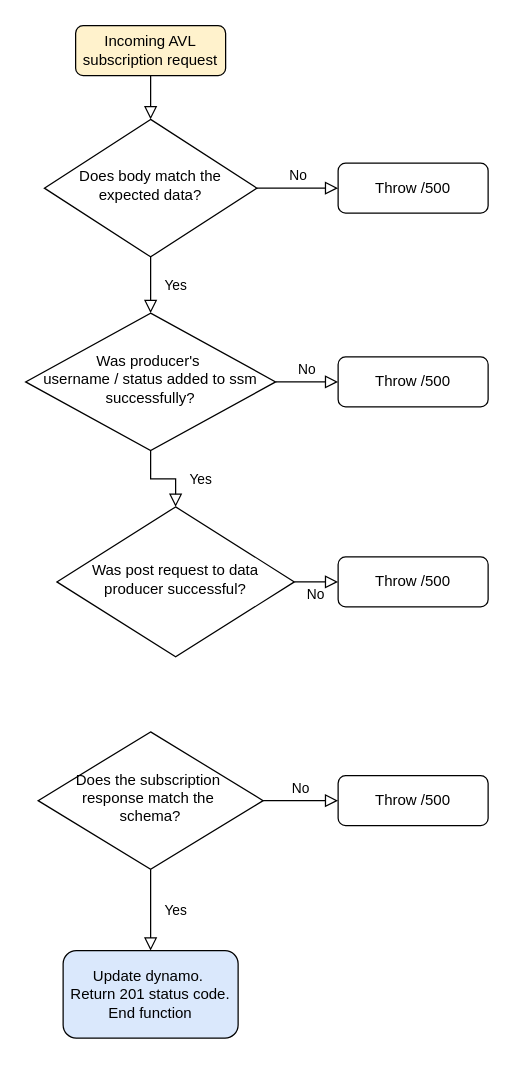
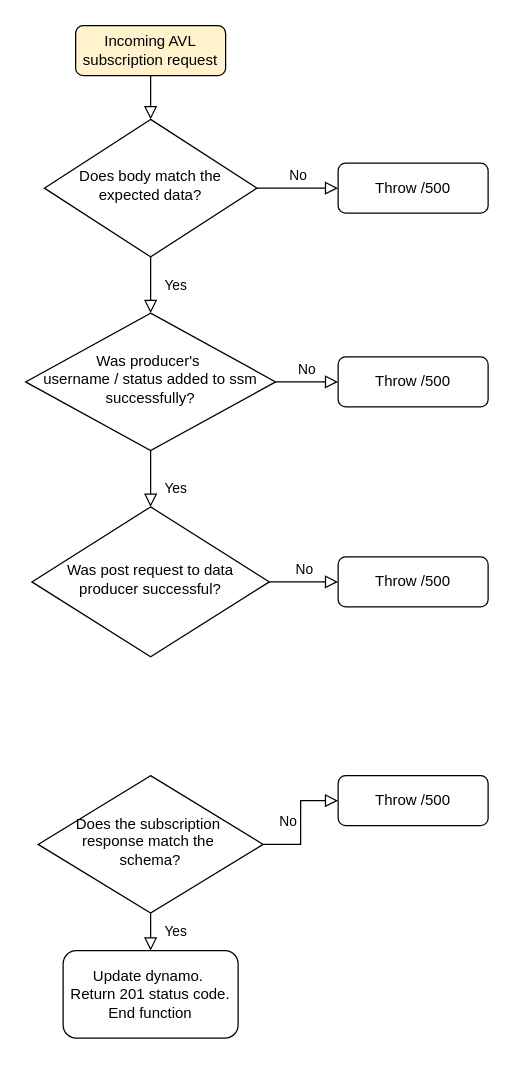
node "Was post request to data producer successful?": moved (176, 582) -> (151, 582)
node "Does the subscription response match the schema?": moved (151, 801) -> (151, 844)
node "Update dynamo. Return 201 status code. End function": fillcolor #dae8fc -> #ffffff
